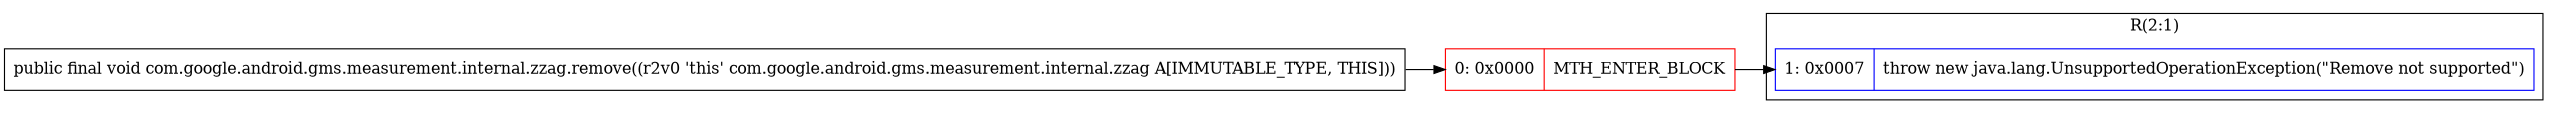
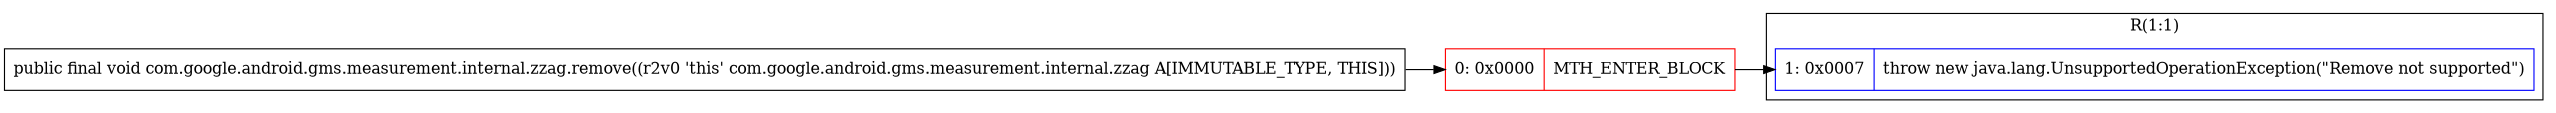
cluster "R(2:1)": label "R(2:1)" -> "R(1:1)"
